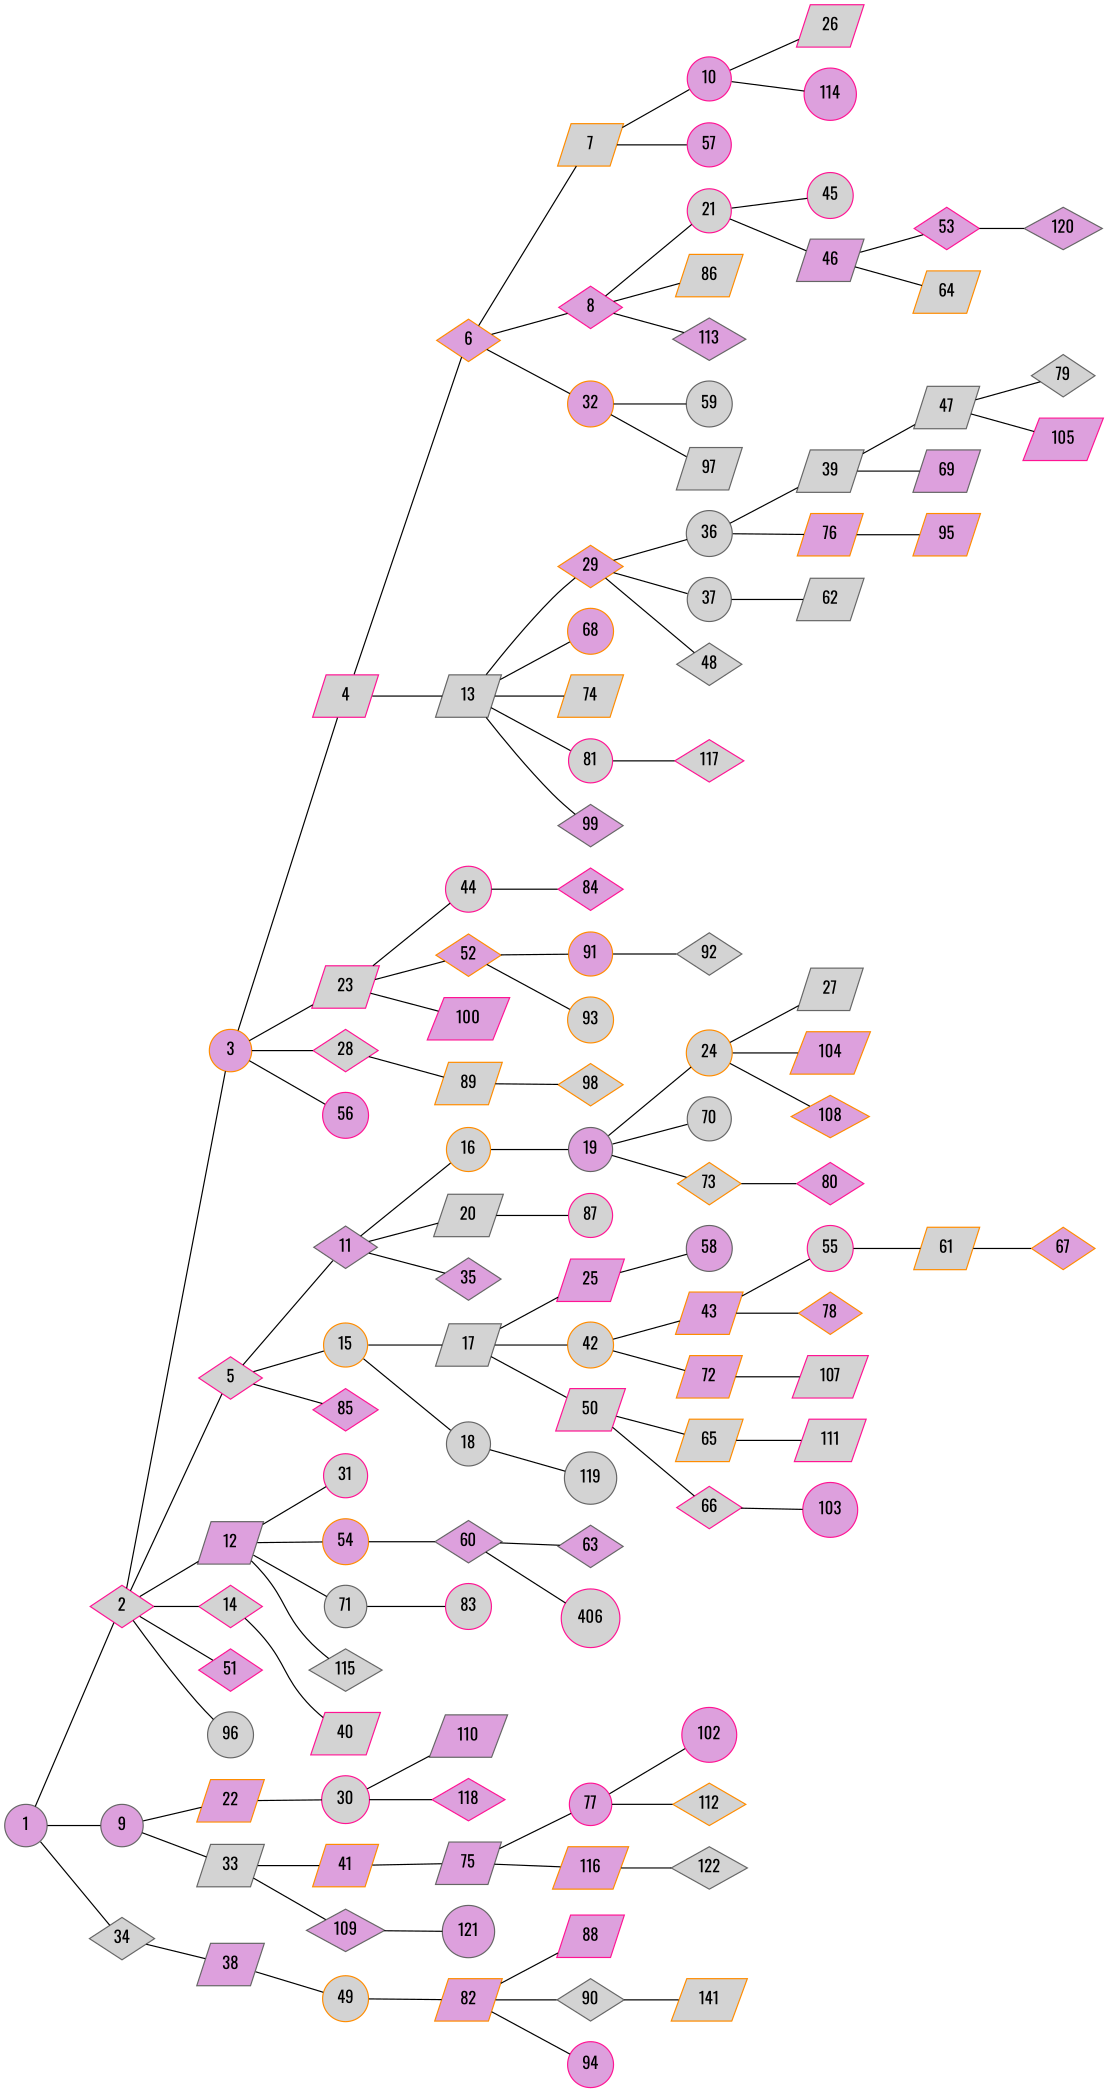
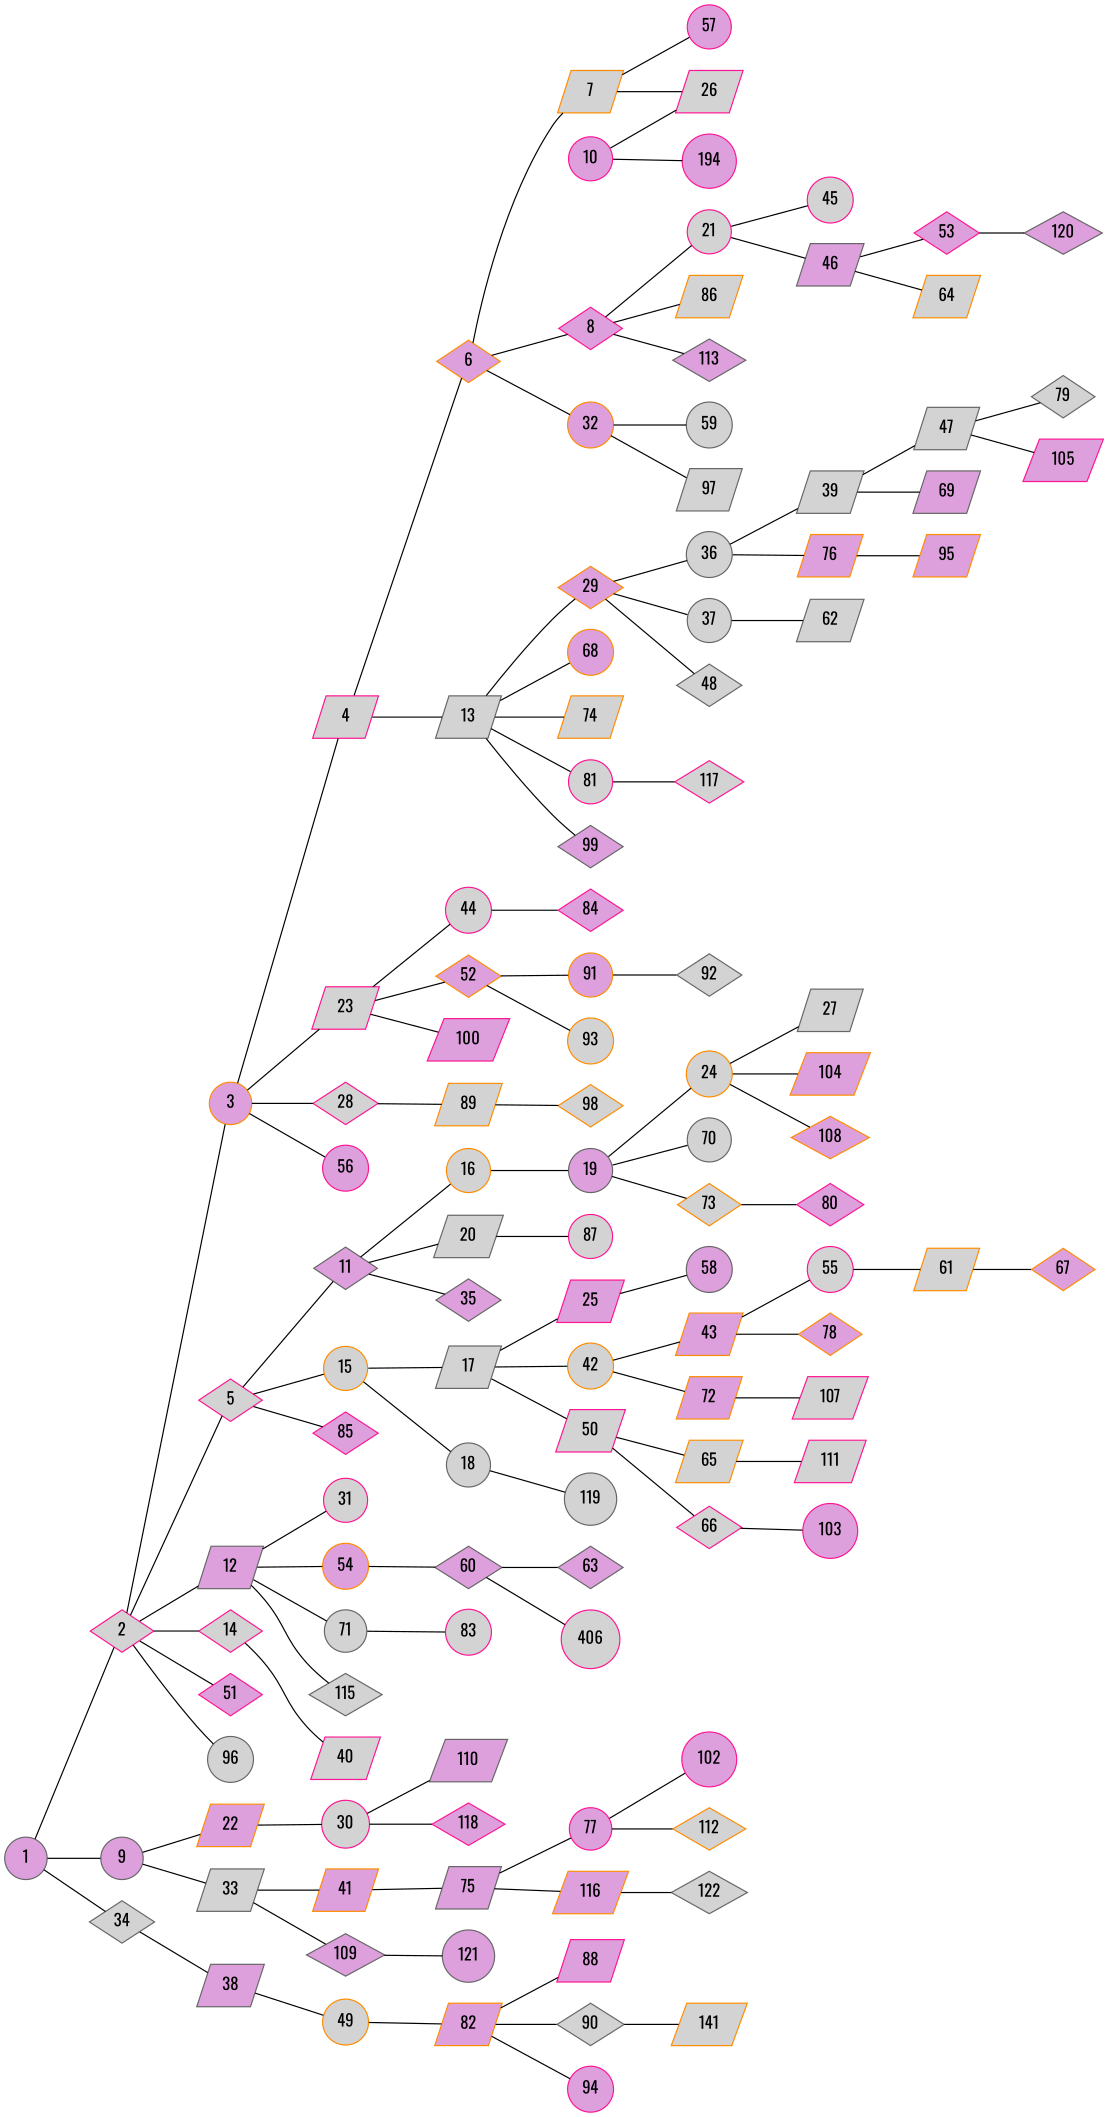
node "114": label "114" -> "194"
edge "10" -- "7": now "26" -- "7"
